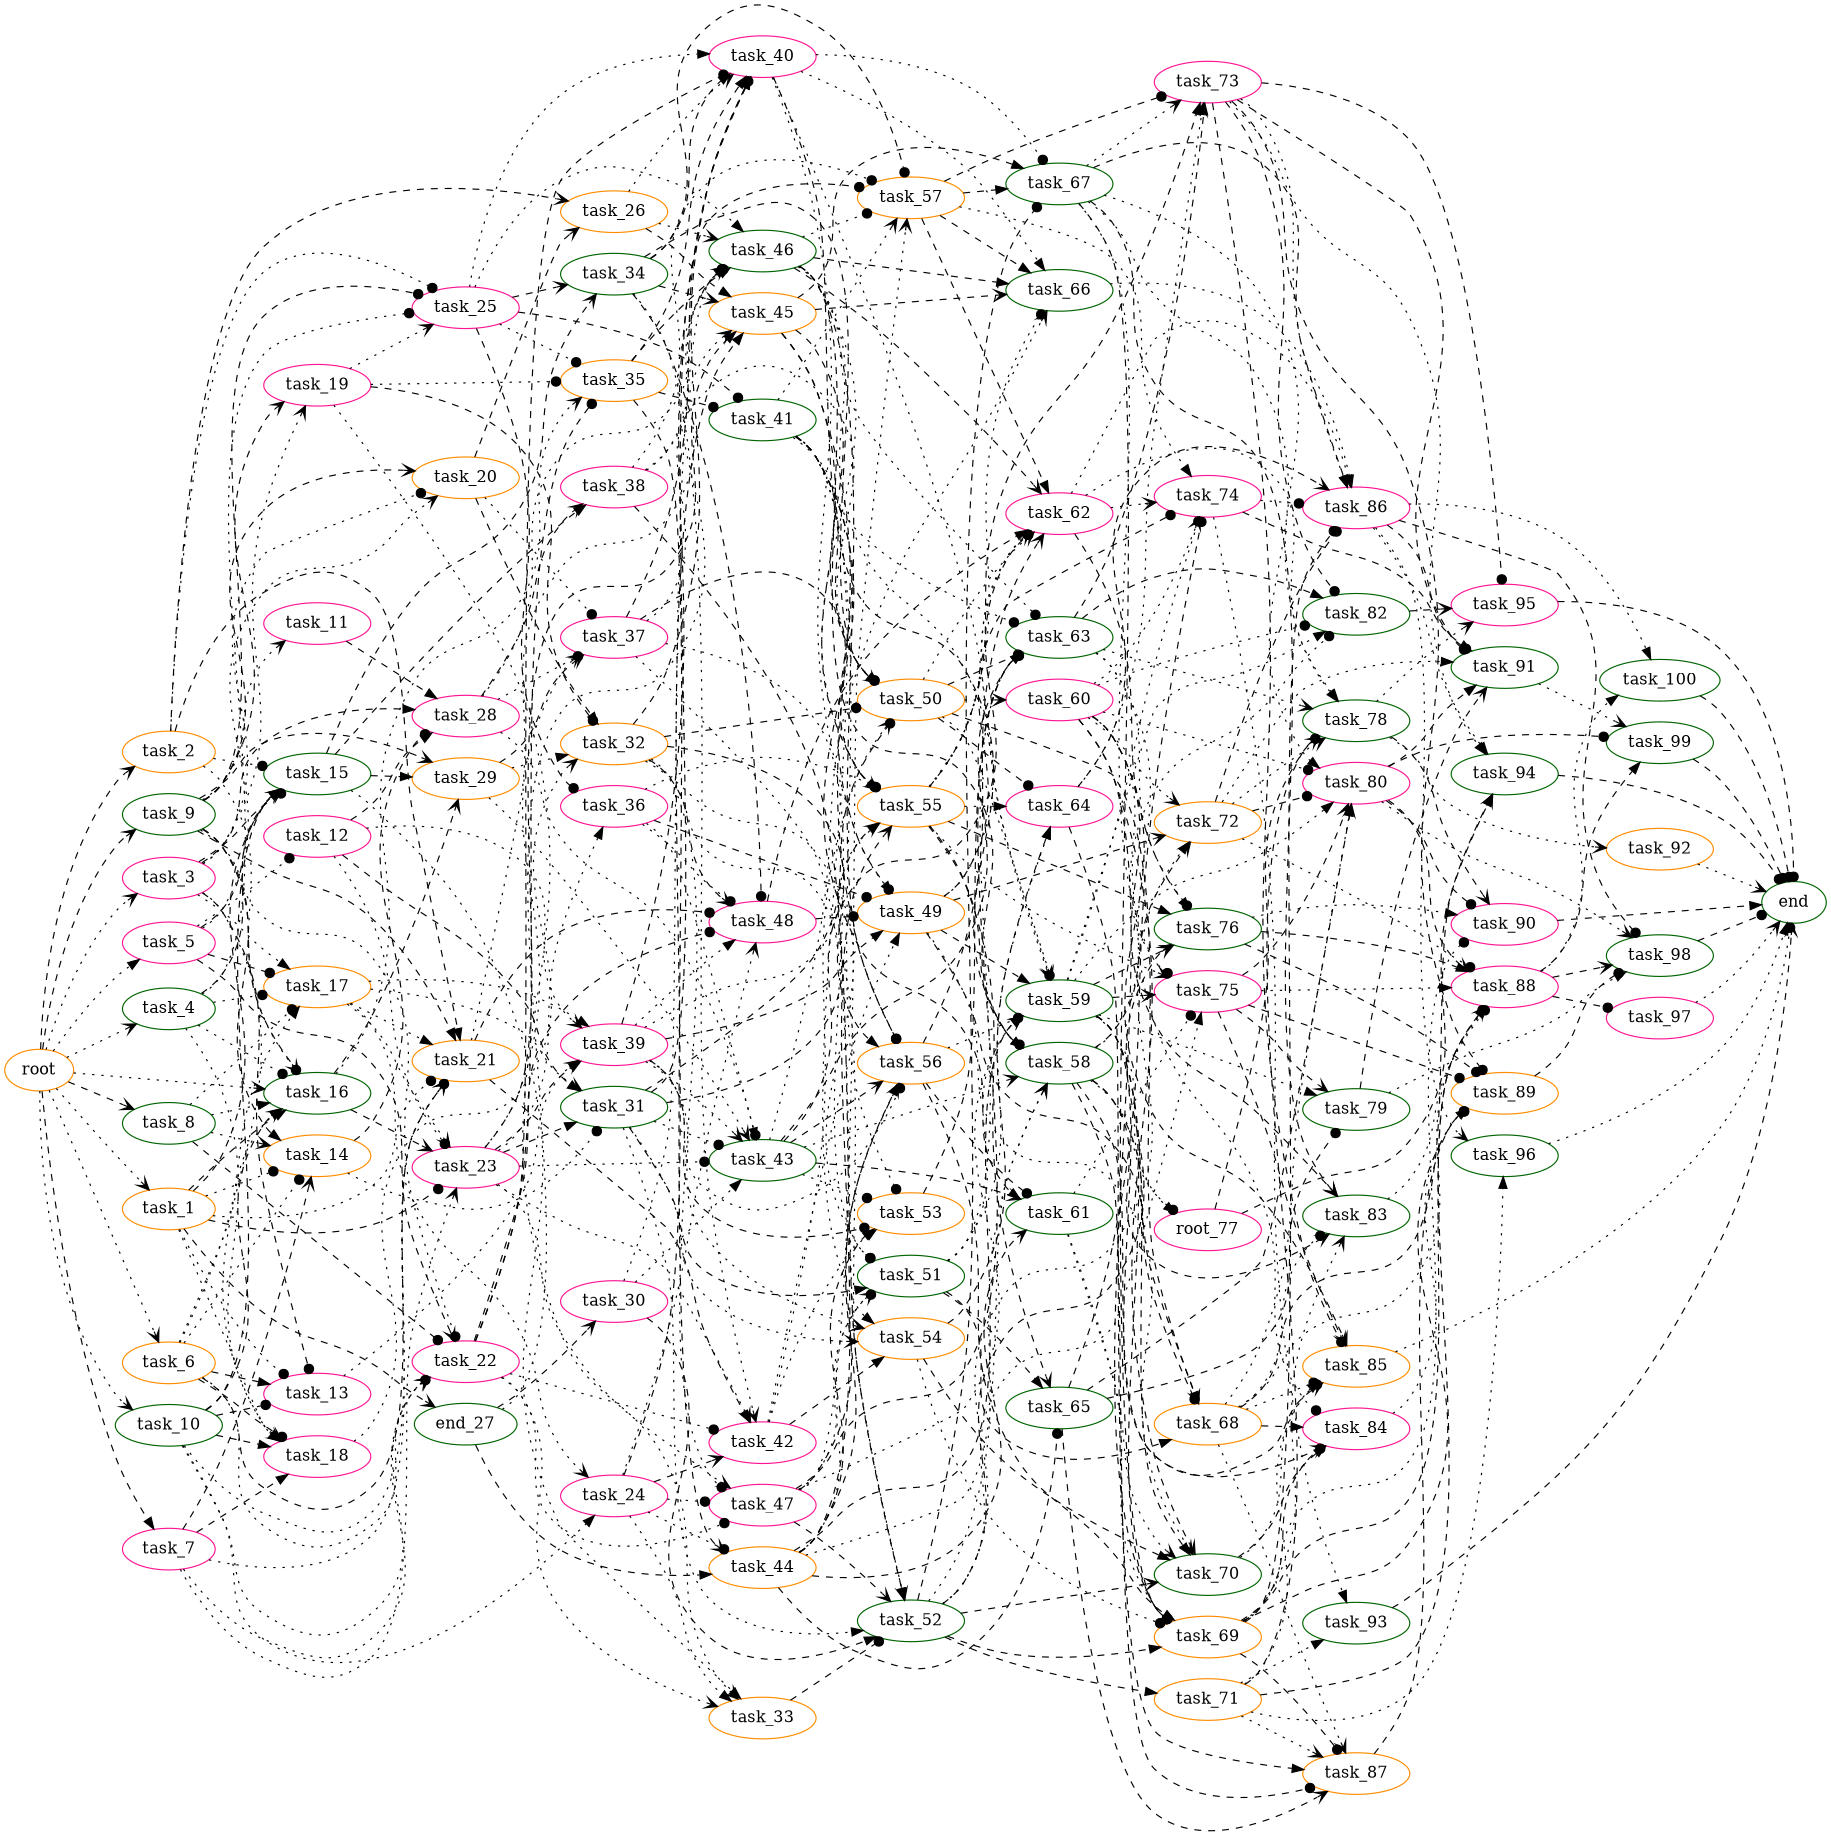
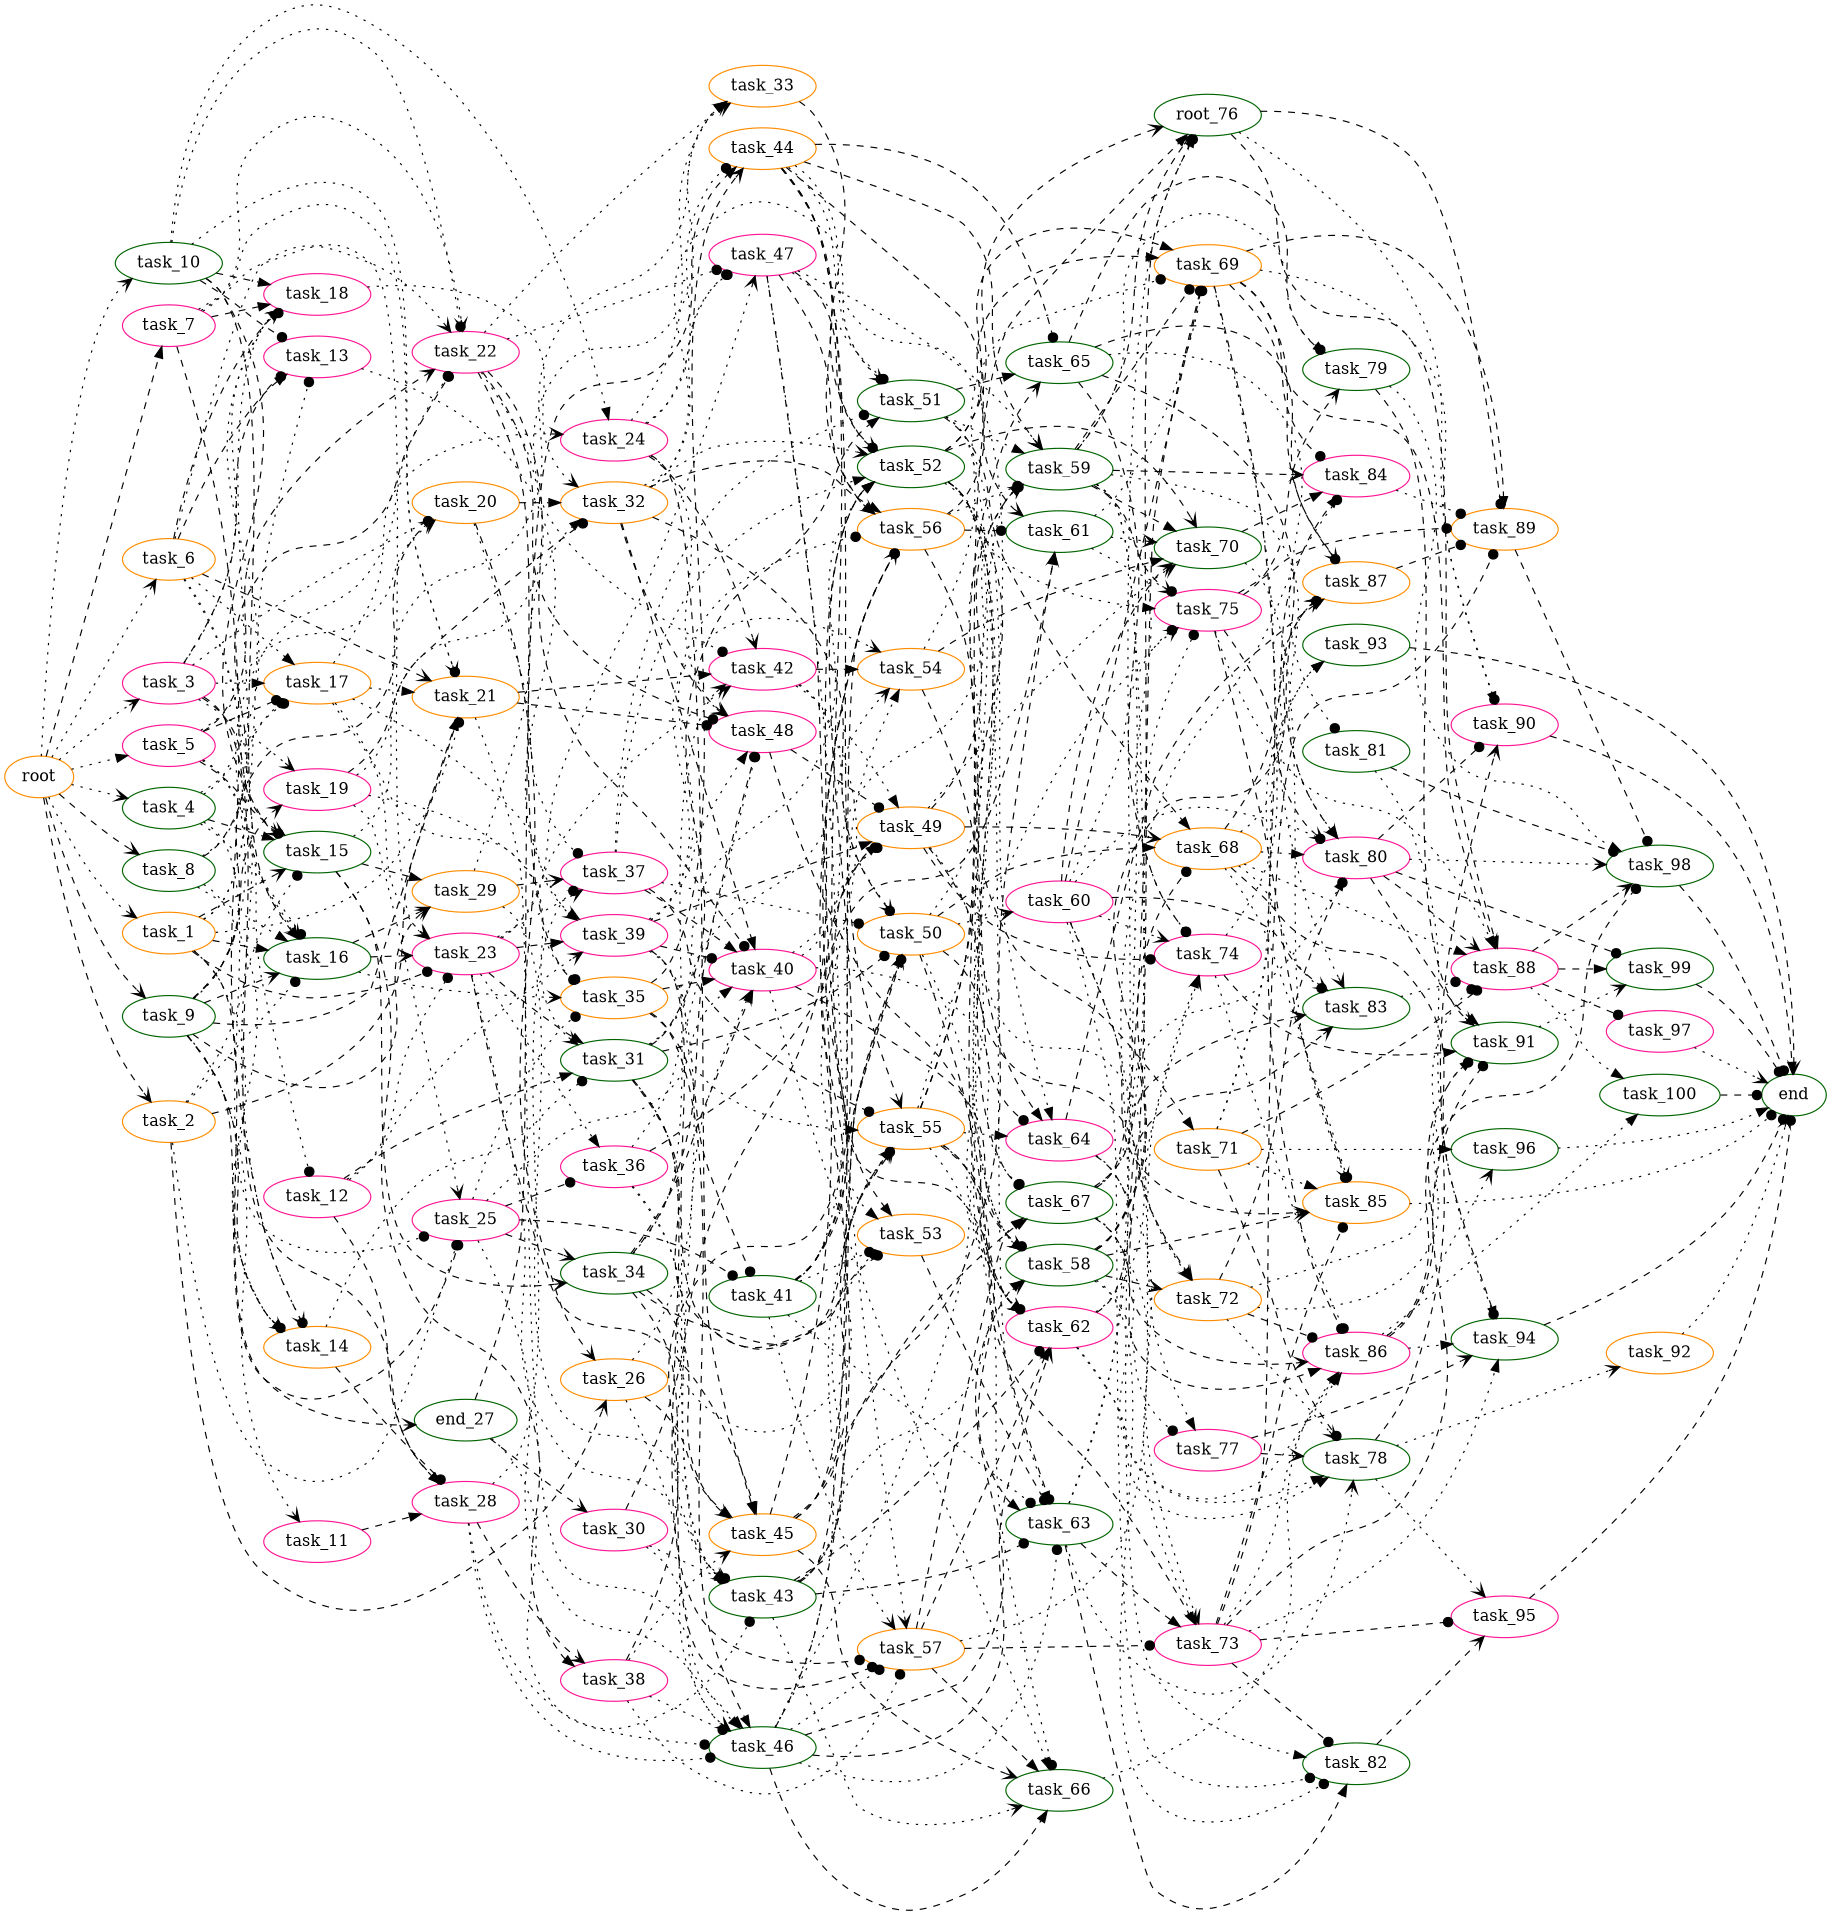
node "task_81": added
node "task_76": label "task_76" -> "root_76"
edge "root" -> "task_16": now "task_5" -> "task_16"
node "root_77": label "root_77" -> "task_77"
